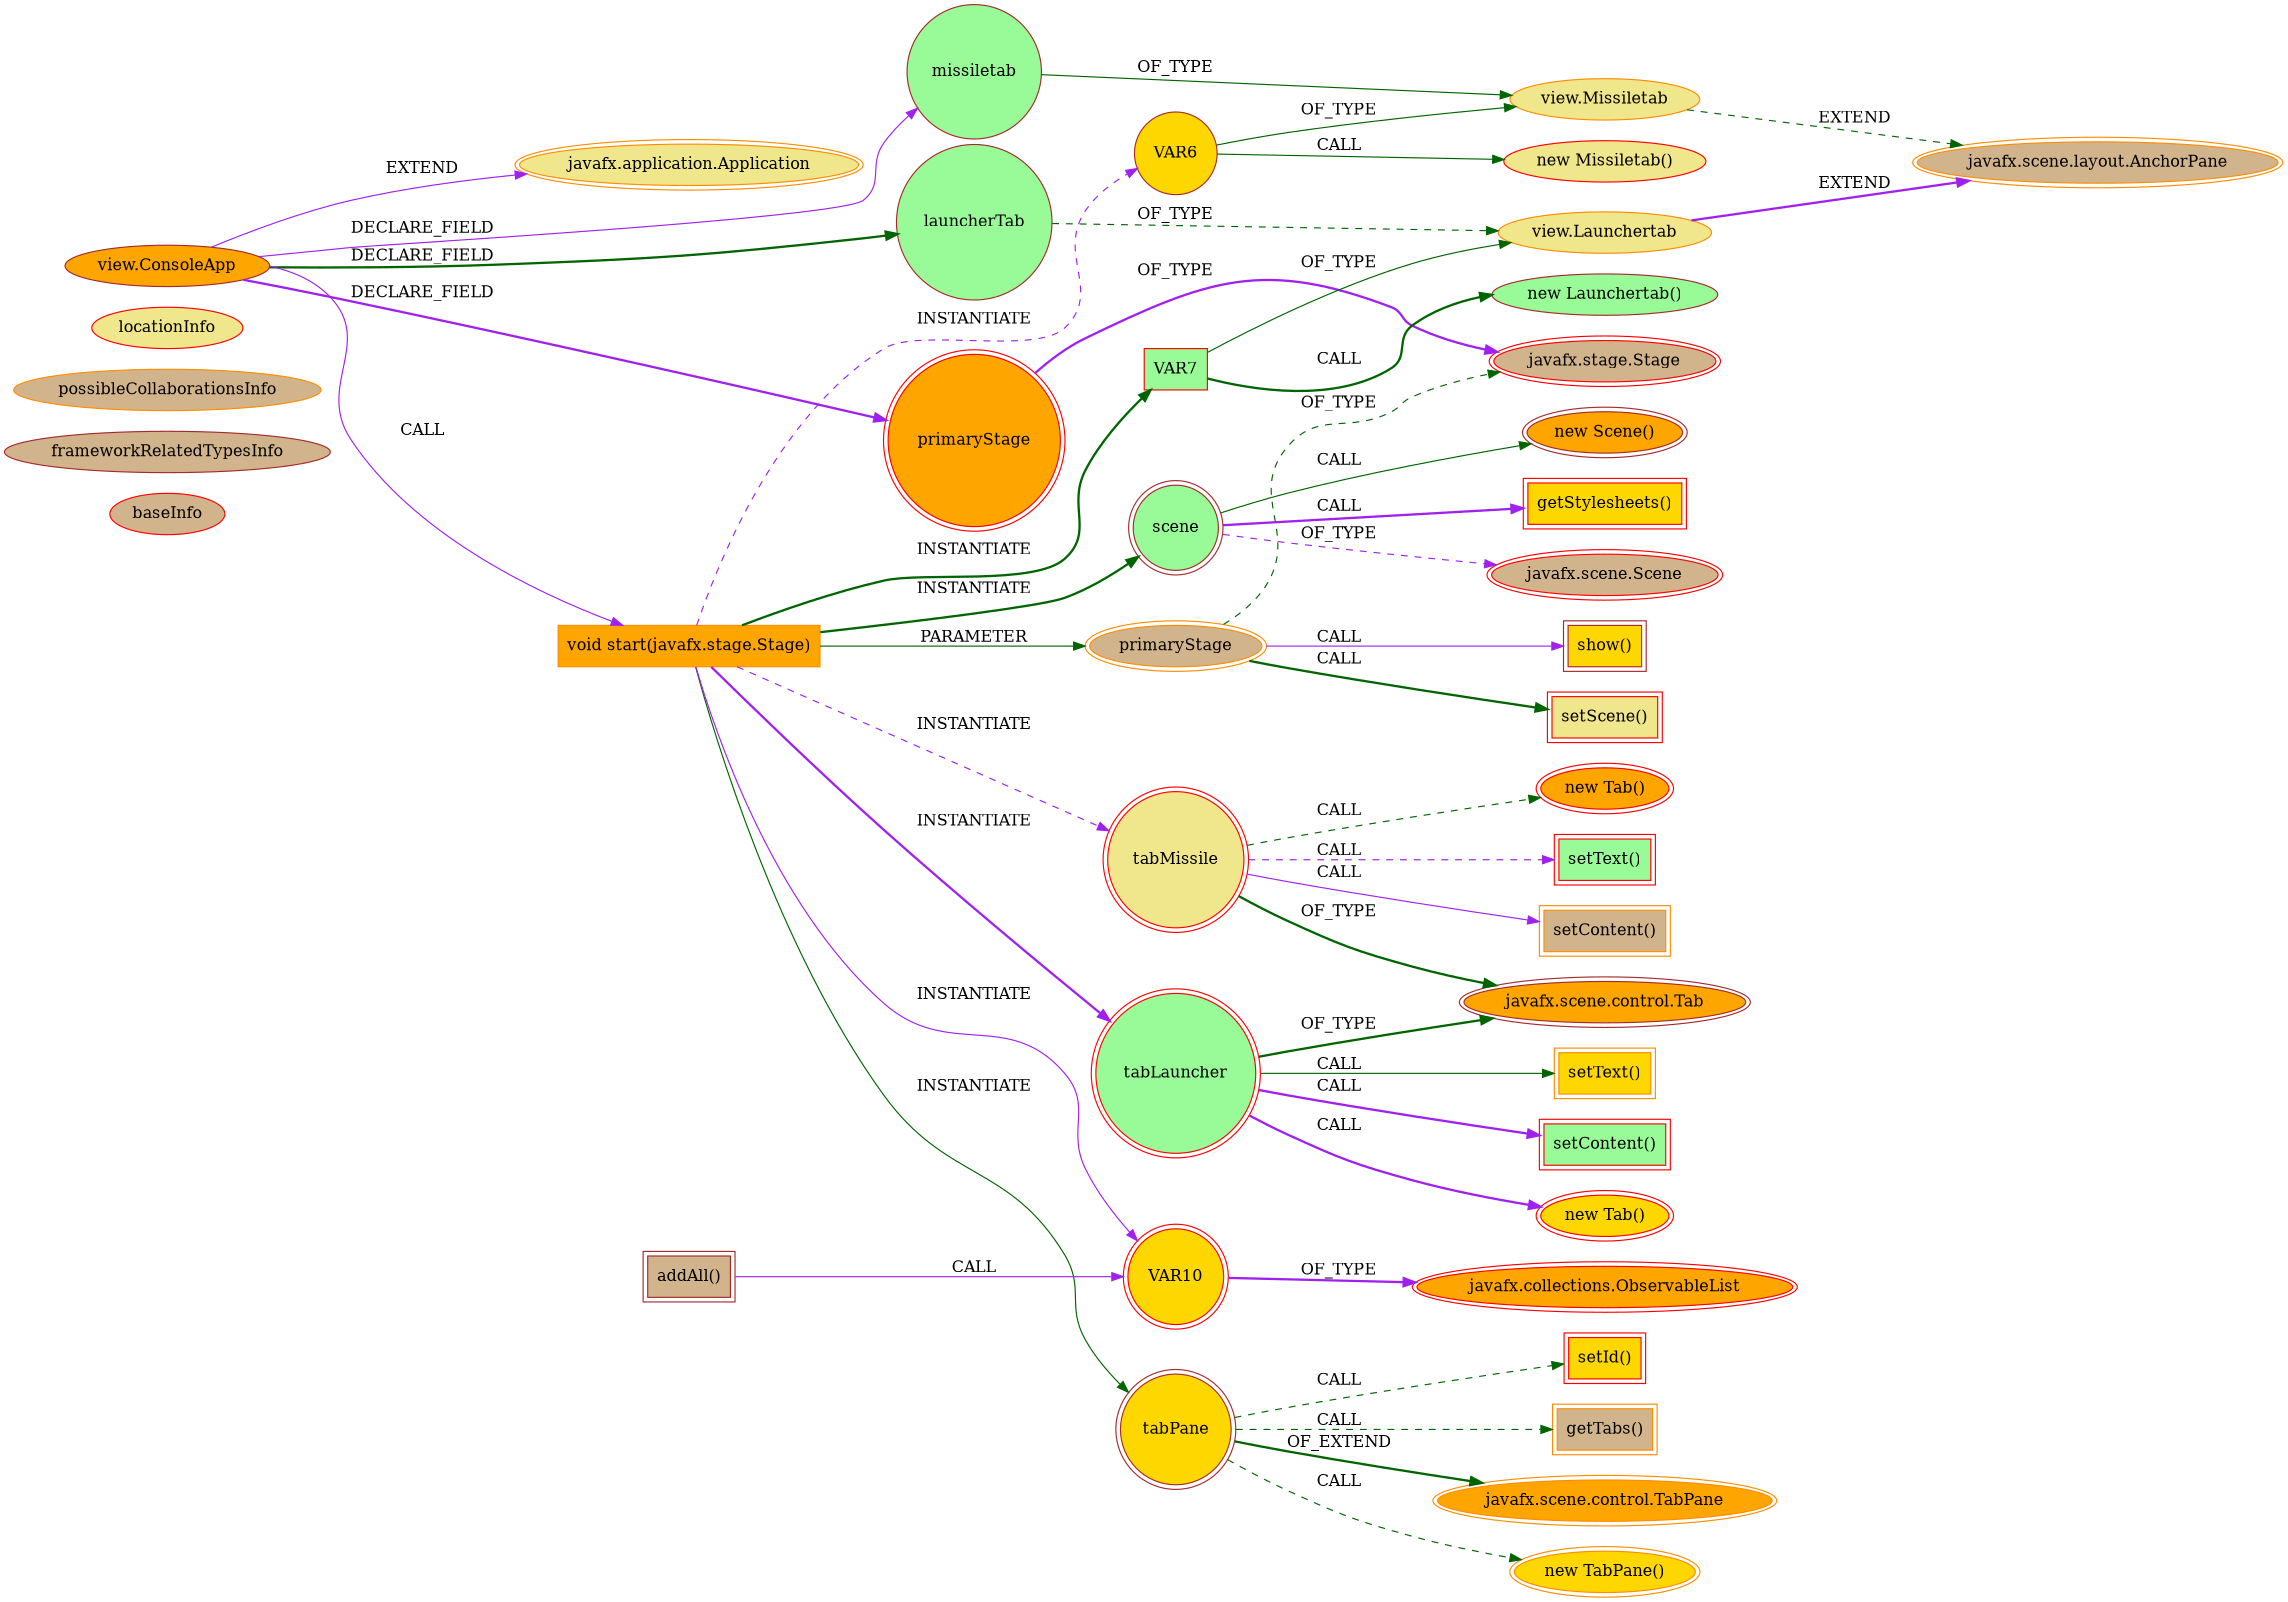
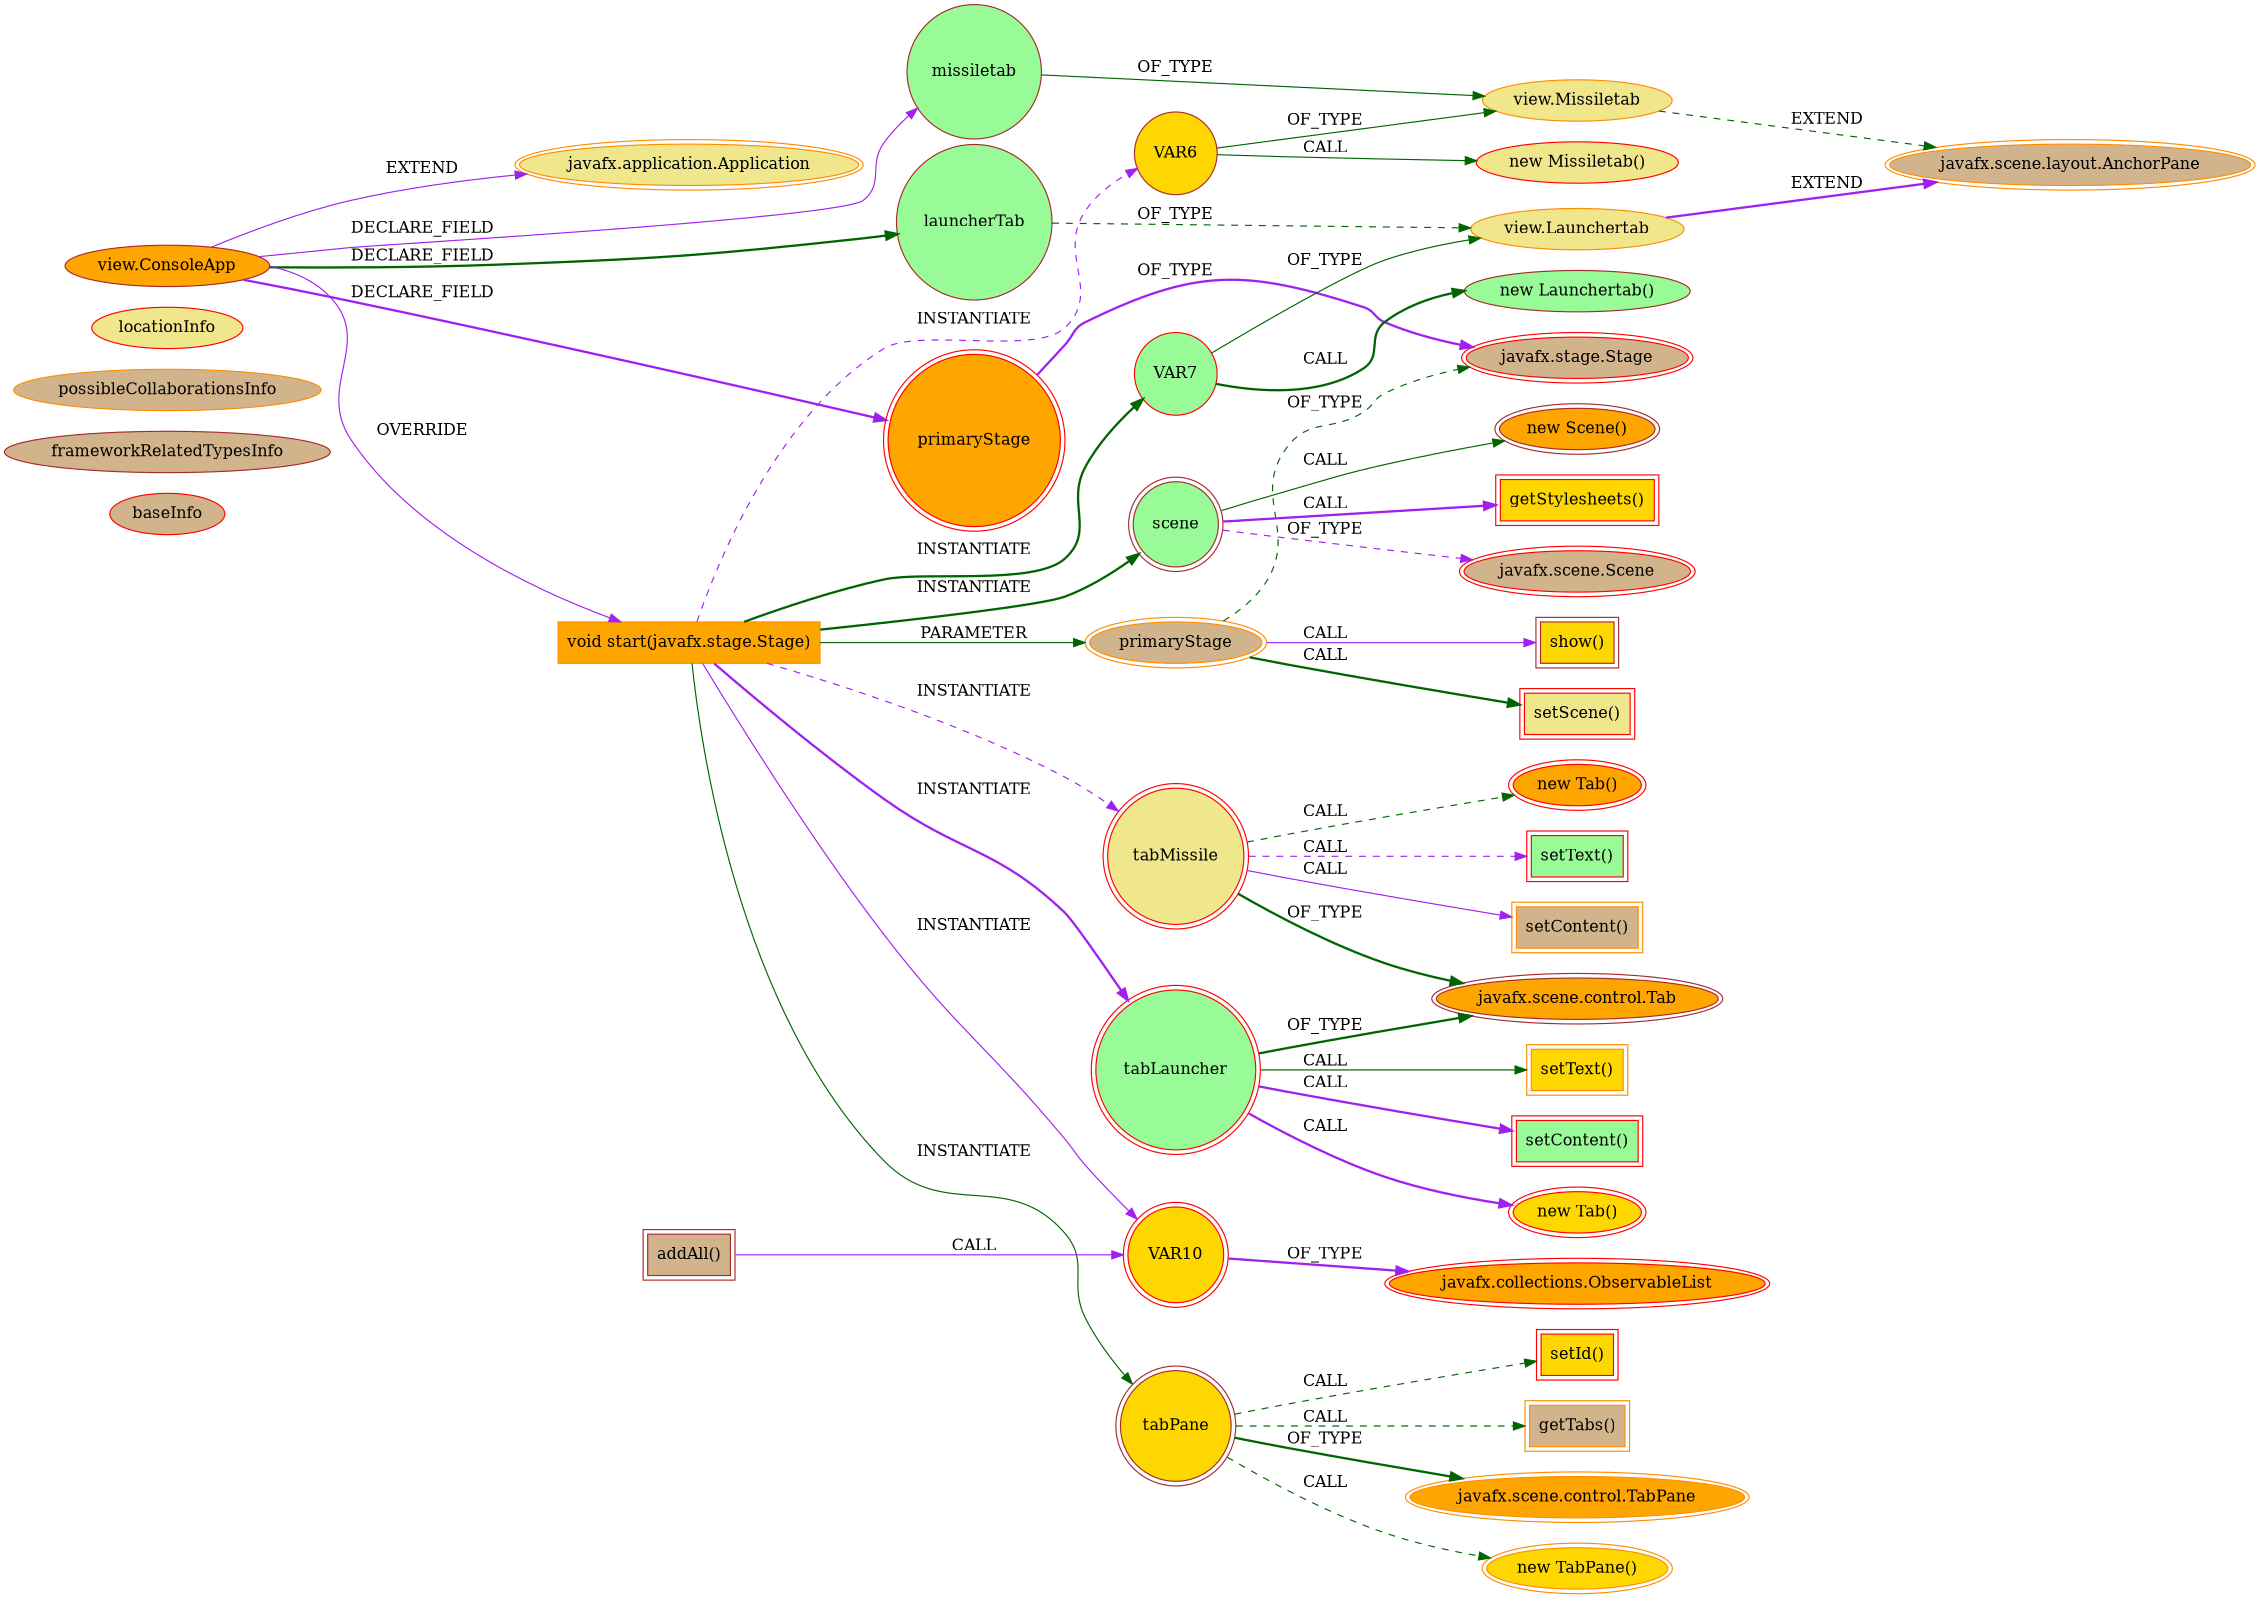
node "VAR7": shape box -> circle
edge "view.ConsoleApp" -> "void start(javafx.stage.Stage)": label "CALL" -> "OVERRIDE"
edge "tabPane" -> "javafx.scene.control.TabPane": label "OF_EXTEND" -> "OF_TYPE"
